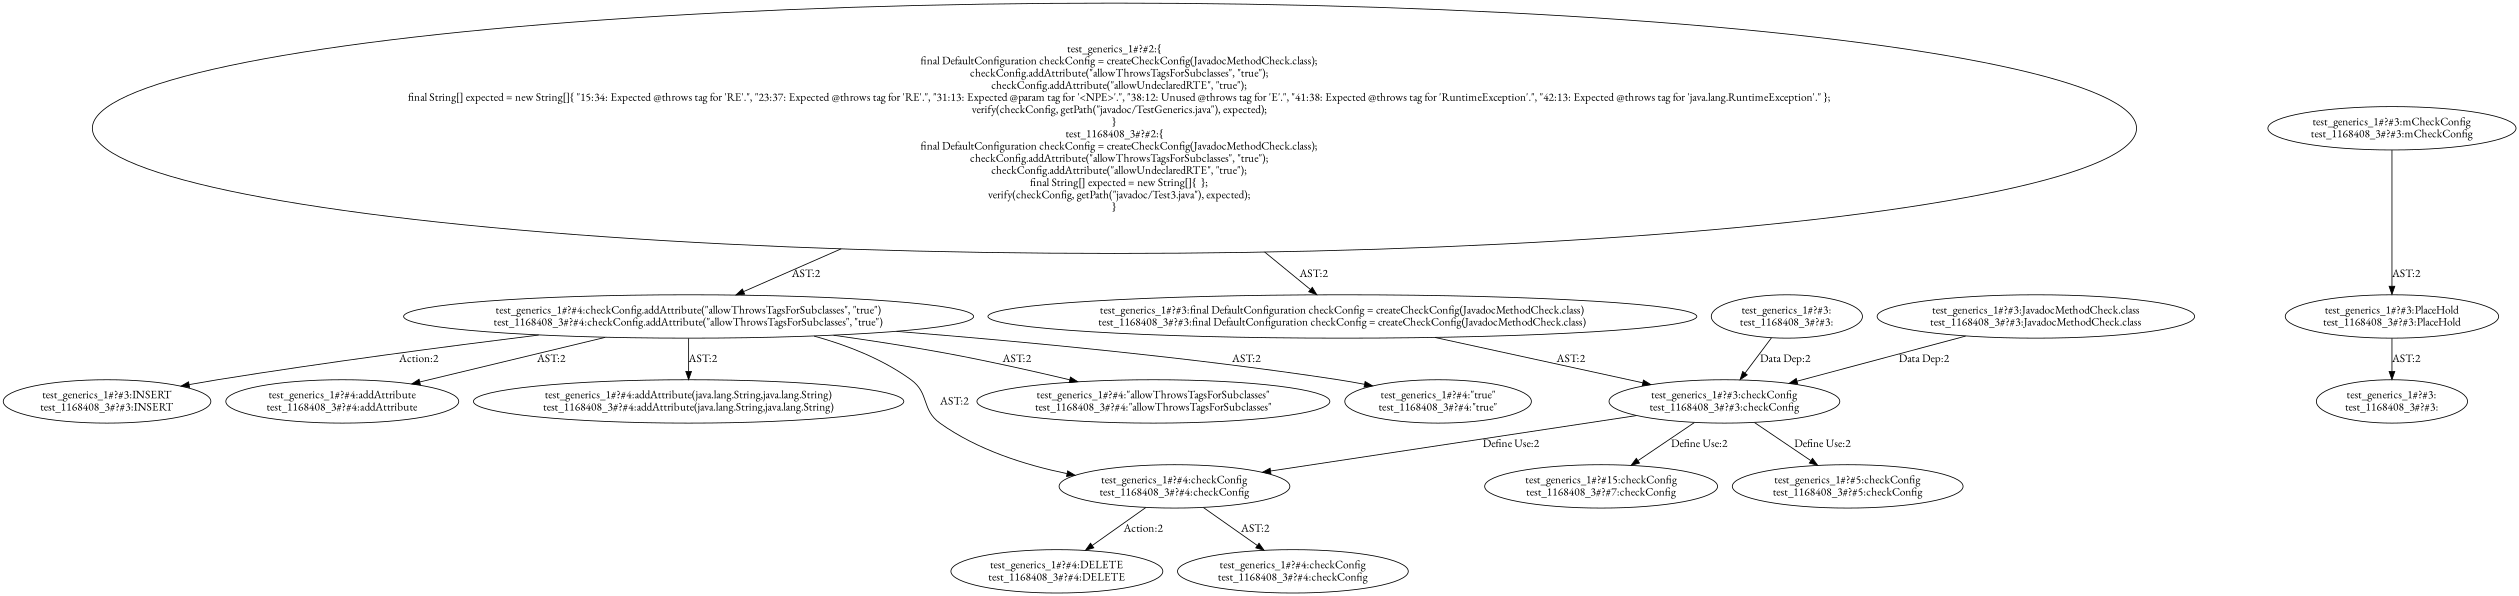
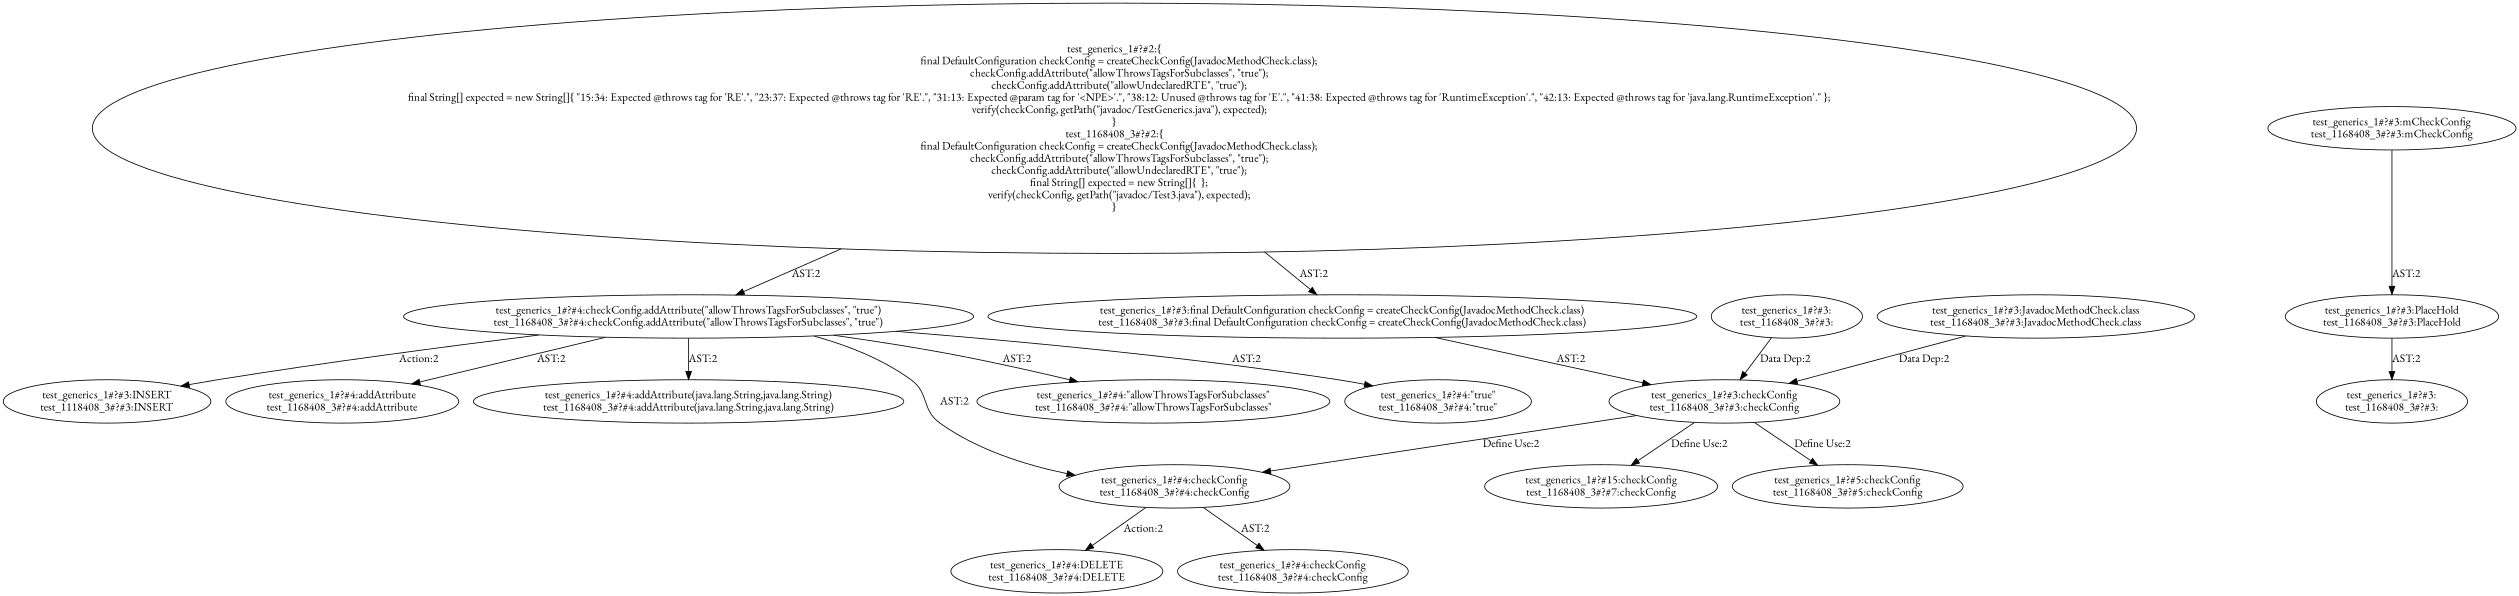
node "test_generics_1#?#3:INSERT test_1168408_3#?#3:INSERT": label "test_generics_1#?#3:INSERT test_1168408_3#?#3:INSERT" -> "test_generics_1#?#3:INSERT test_1118408_3#?#3:INSERT"
